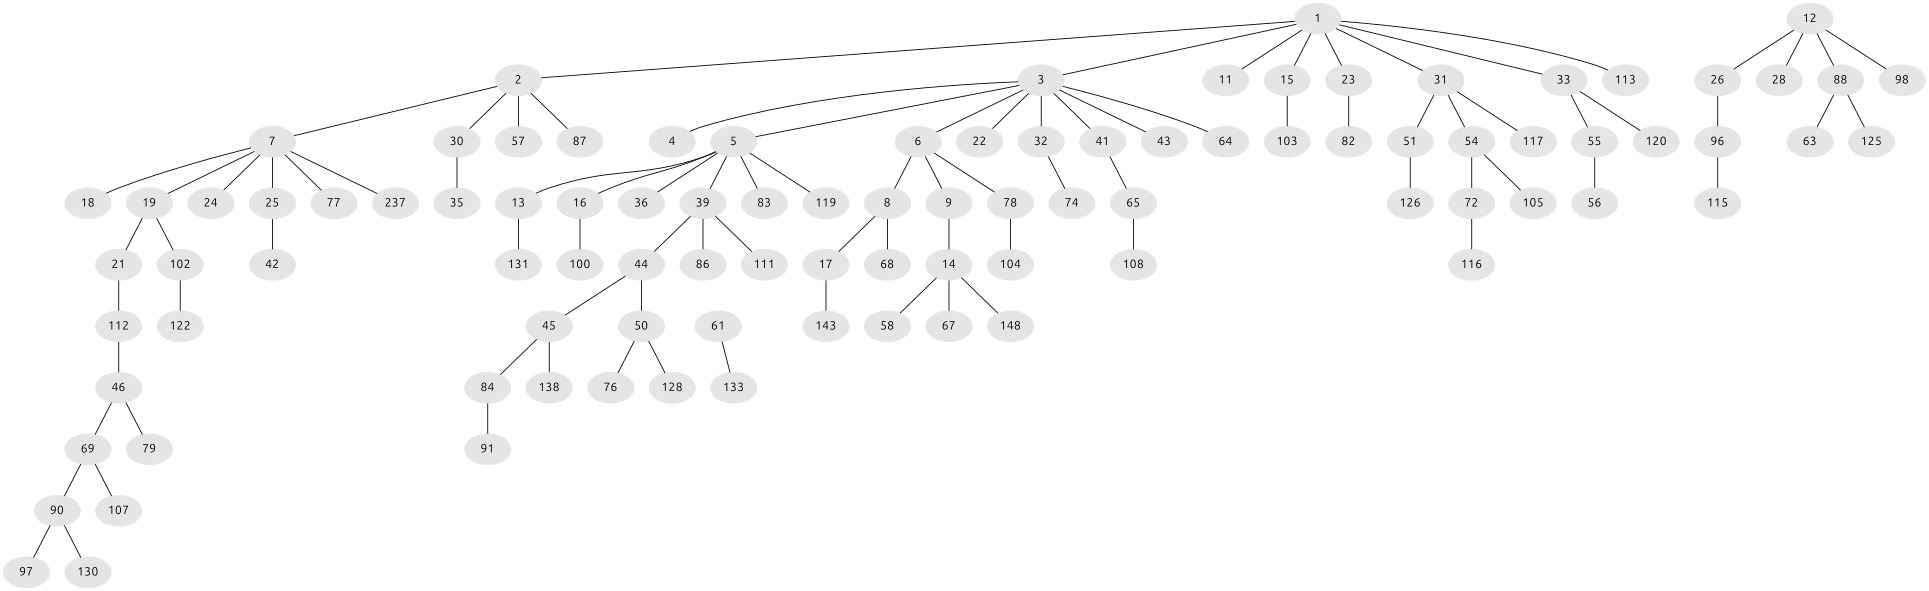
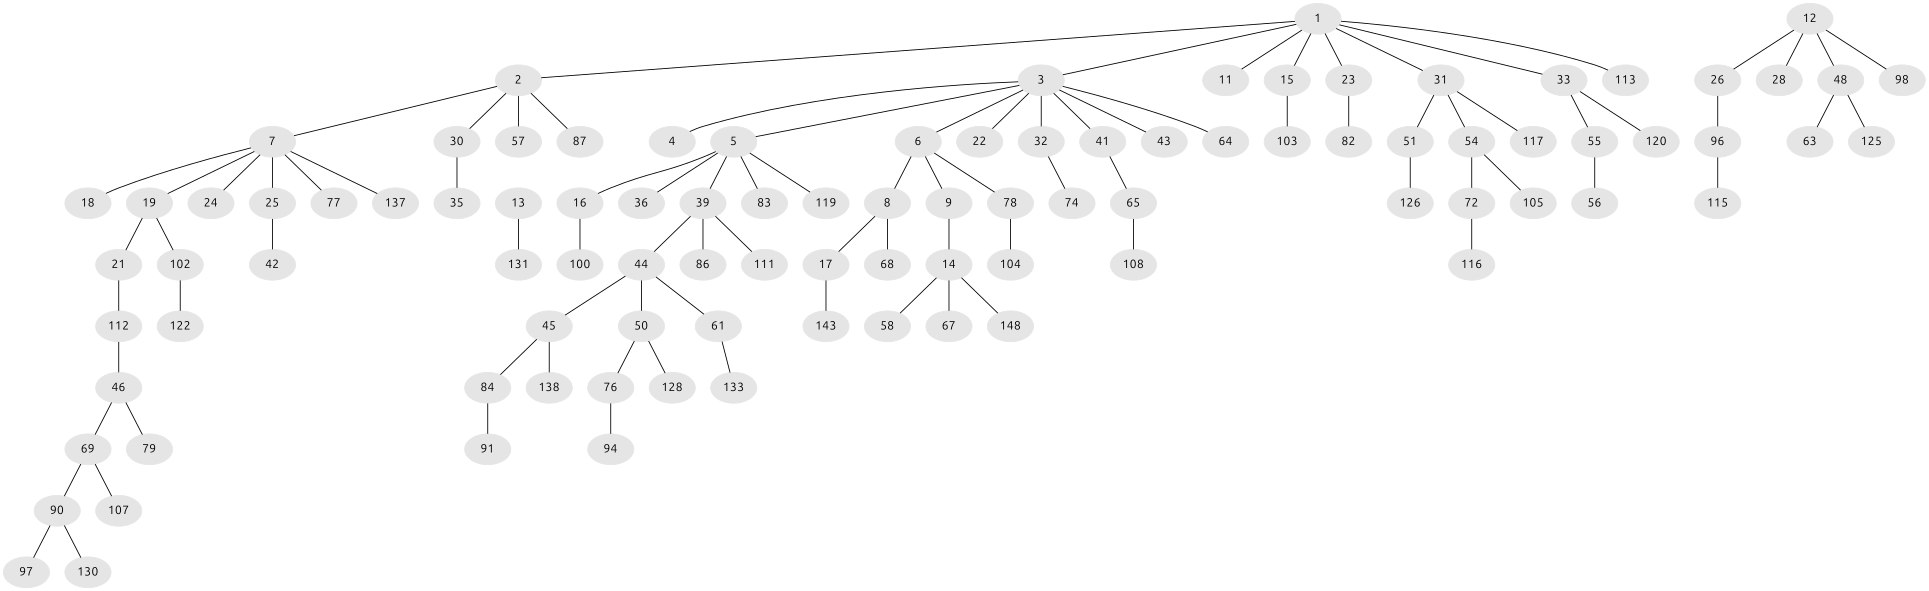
node "88": label "88" -> "48"
edge "5" -- "13": removed
node "237": label "237" -> "137"
edge "44" -- "61": added
node "94": added
